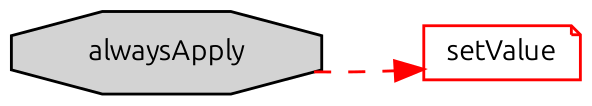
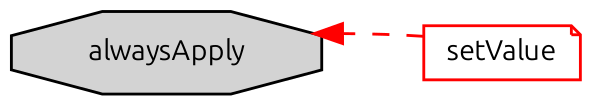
edge "alwaysApply" -> "setValue": reversed
